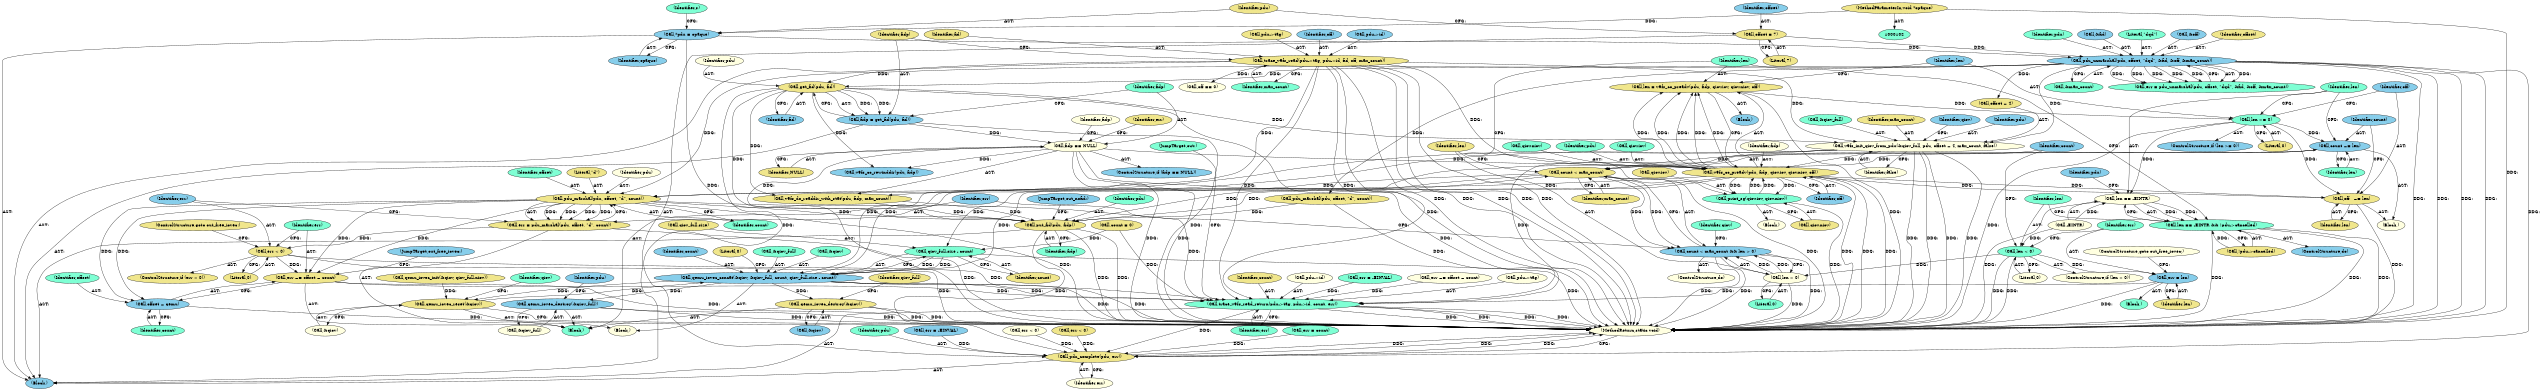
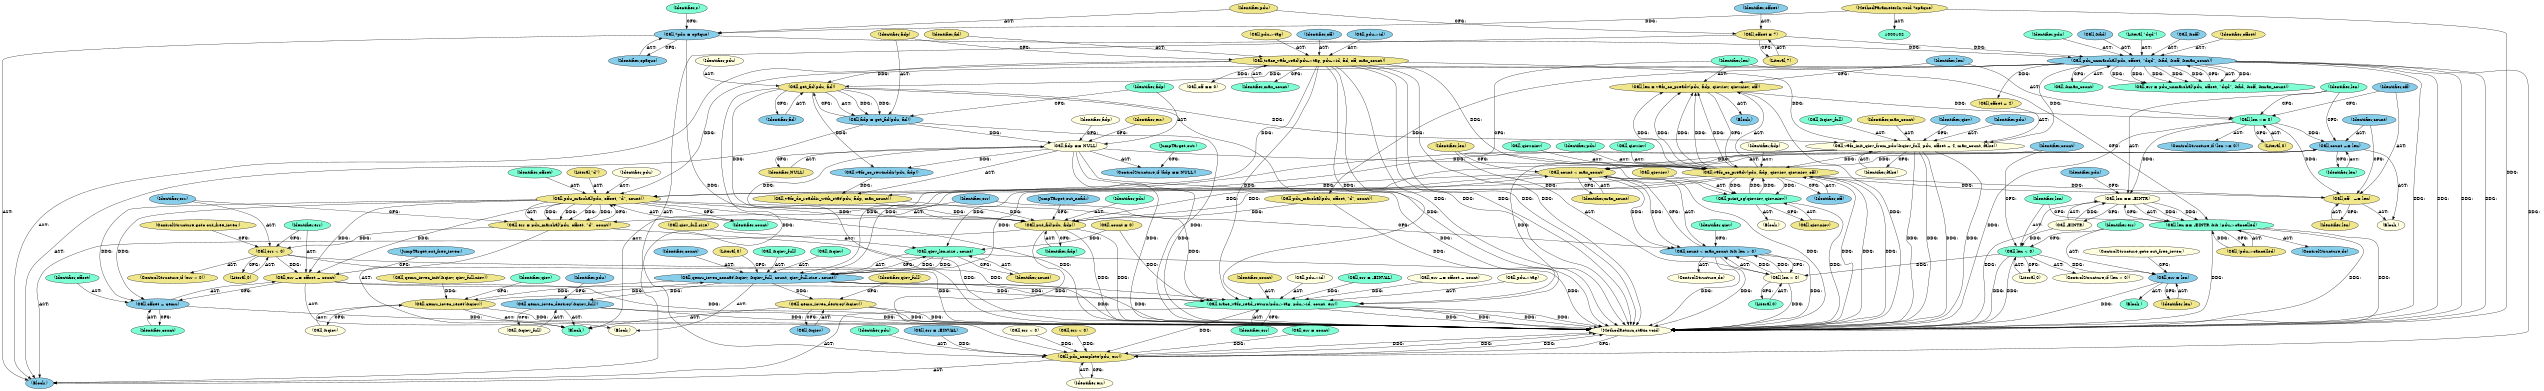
edge "(Call,get_fid(pdu, fid))" -> "(Call,v9fs_do_readdir_with_stat(pdu, fidp, max_count))": now "(Call,v9fs_co_rewinddir(pdu, fidp))" -> "(Call,v9fs_do_readdir_with_stat(pdu, fidp, max_count))"
edge "(Call,len == -EINTR)" -> "(Call,-EINTR)": added, label "CFG:"
edge "(JumpTarget,out:)" -> "(Call,trace_v9fs_read_return(pdu->tag, pdu->id, count, err))": now "(JumpTarget,out:)" -> "(ControlStructure,if (fidp == NULL))"
node "(Call,qiov_full.size - count)": label "(Call,qiov_full.size - count)" -> "(Call,qiov_len.size - count)"
edge "(Call,err = len)" -> "(Call,trace_v9fs_read_return(pdu->tag, pdu->id, count, err))": removed, label "DDG:"
edge "(Call,qemu_iovec_reset(&qiov))" -> "(MethodReturn,static void)": label "CFG: " -> "DDG: "
edge "(Call,off   += len)" -> "(MethodReturn,static void)": removed, label "DDG:"
